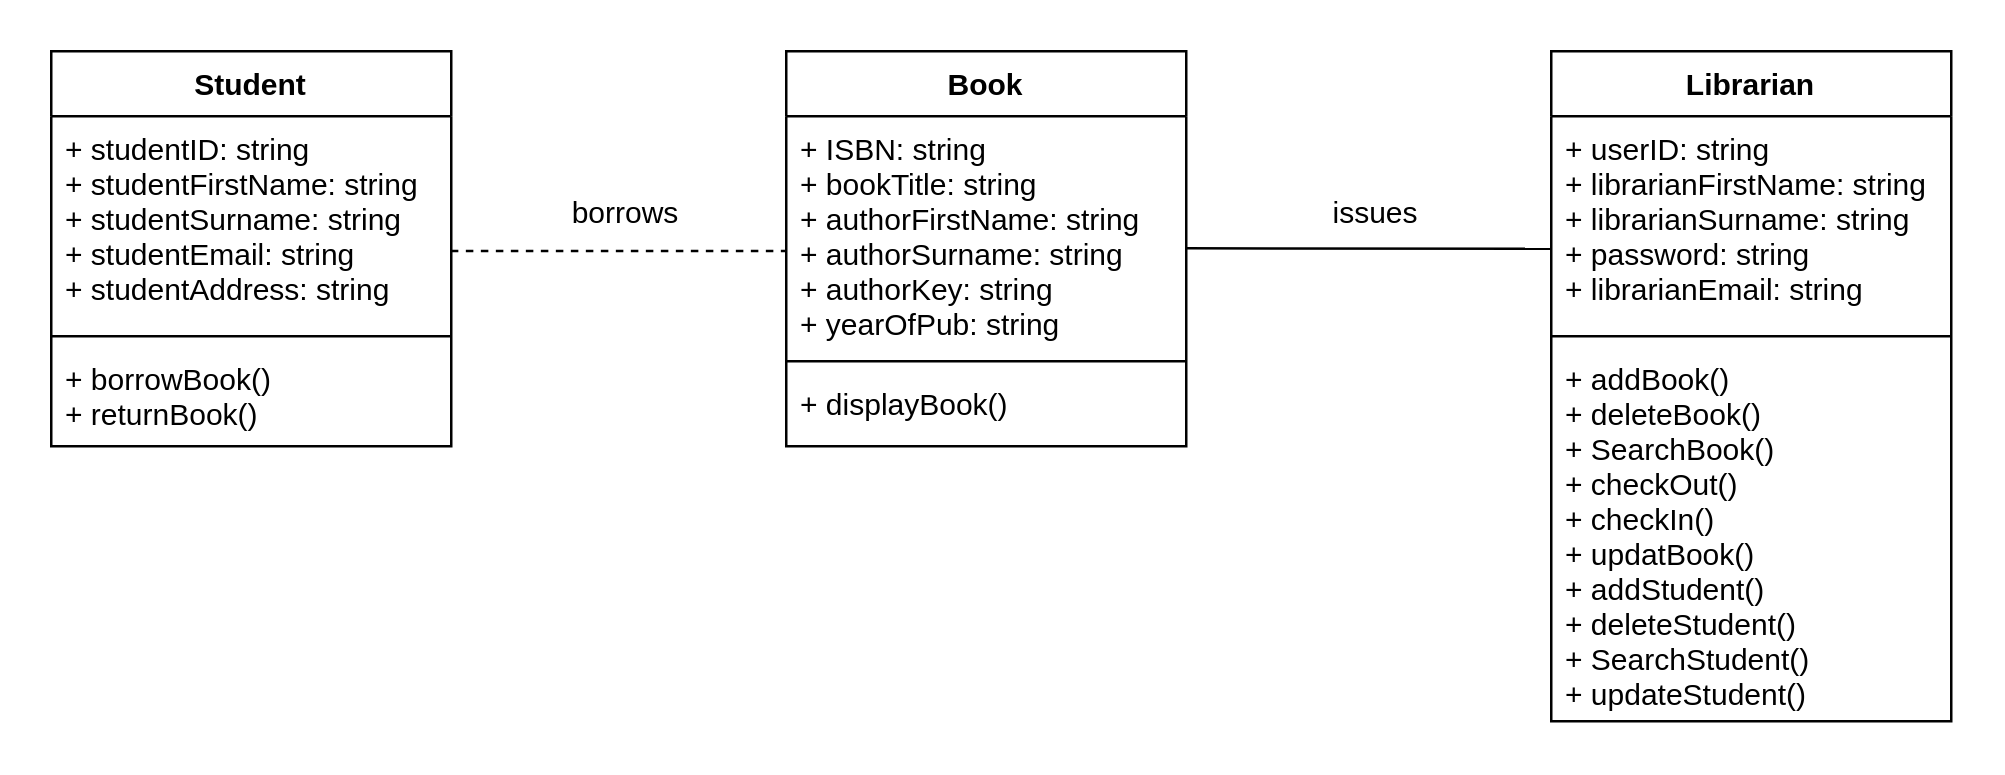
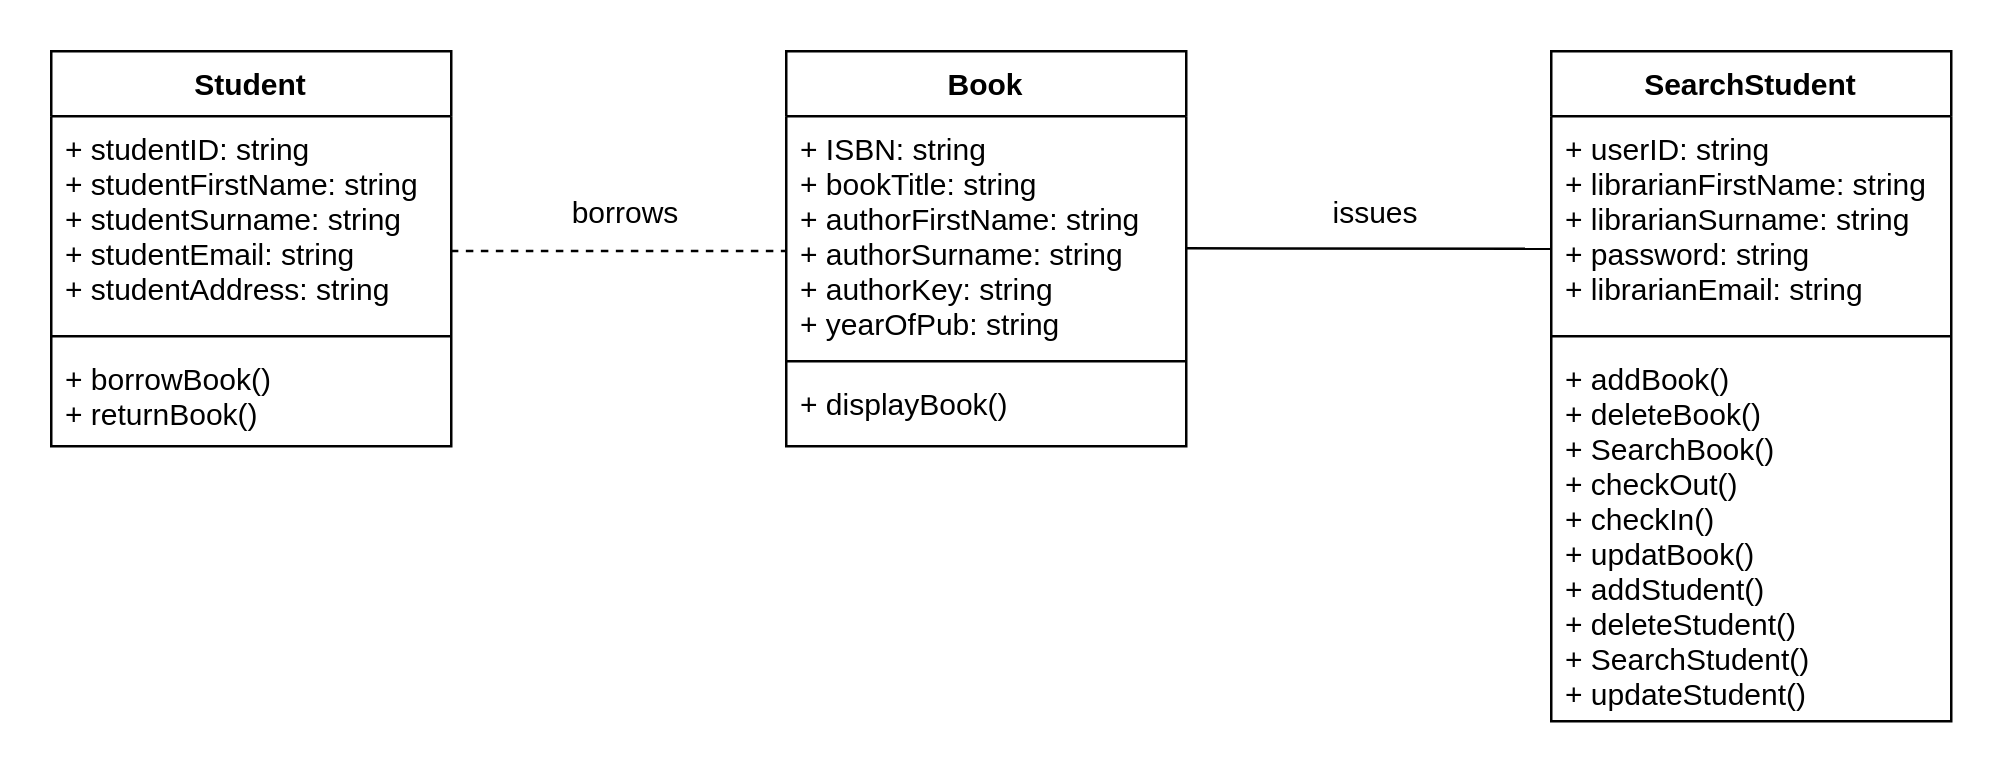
node "Librarian": label "Librarian" -> "SearchStudent"
